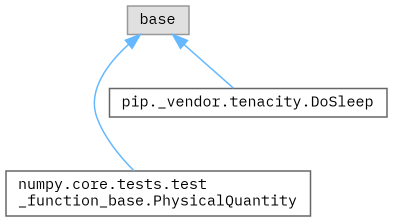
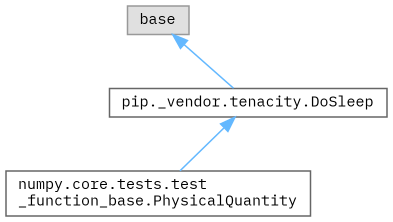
edge "numpy.core.tests.test _function_base.PhysicalQuantity" -> "base": now "numpy.core.tests.test _function_base.PhysicalQuantity" -> "pip._vendor.tenacity.DoSleep"
